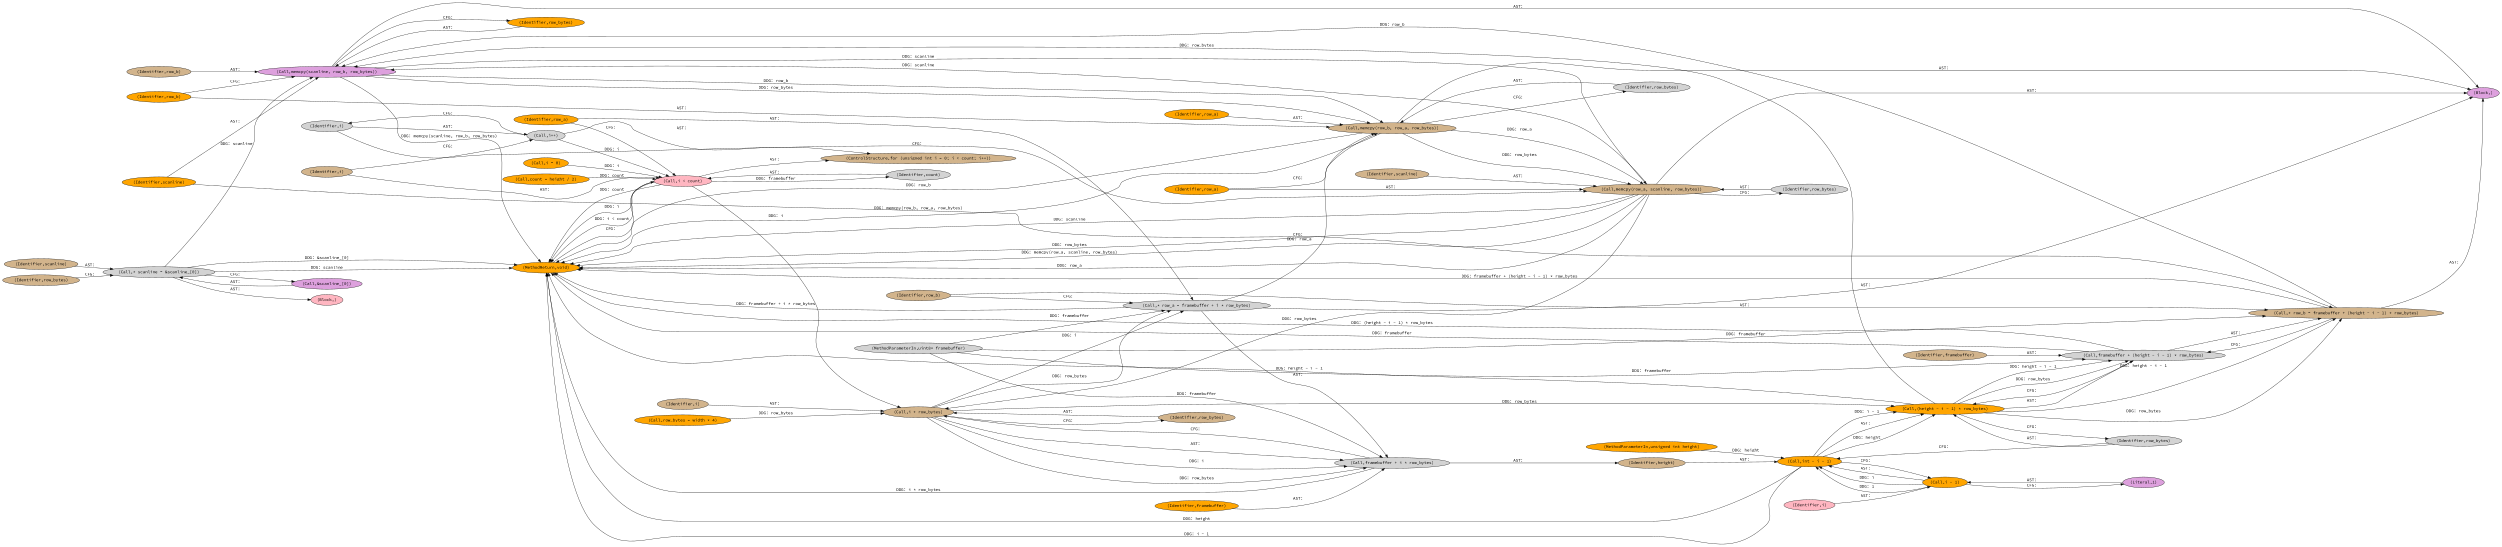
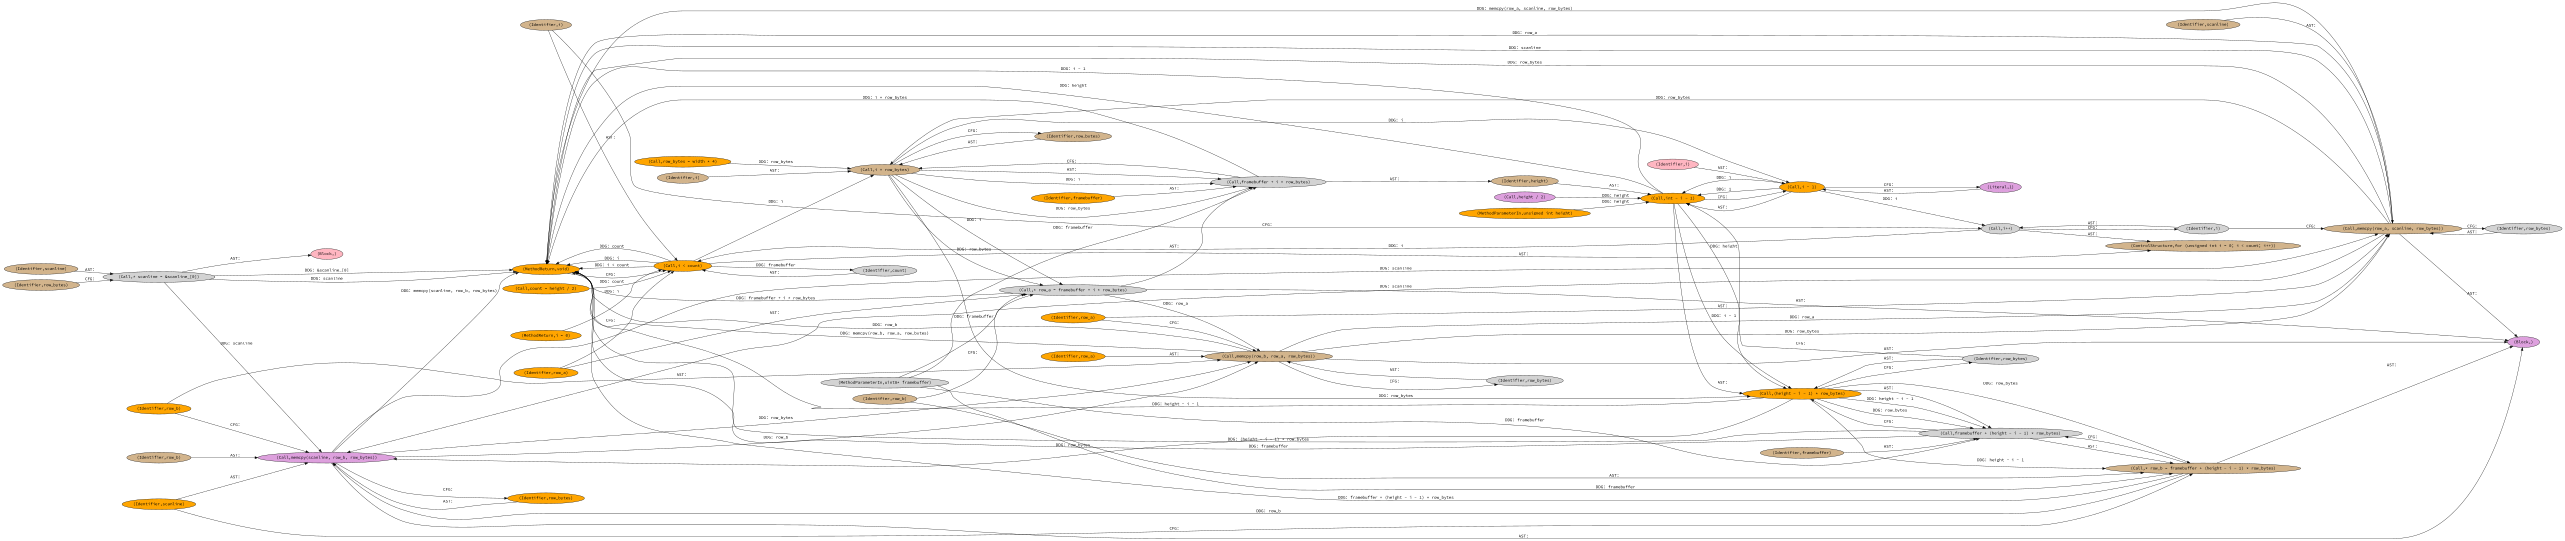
edge "(Call,i * row_bytes)" -> "(Call,i - 1)": added, label "DDG: i"
node "(Call,i = 0)": label "(Call,i = 0)" -> "(MethodReturn,i = 0)"
node "(Call,i < count)": fillcolor lightpink -> orange
node "(Call,height / 2)": added
edge "(Call,i - 1)" -> "(Call,i++)": added, label "DDG: i"
node "(Call,&scanline_[0])": removed
